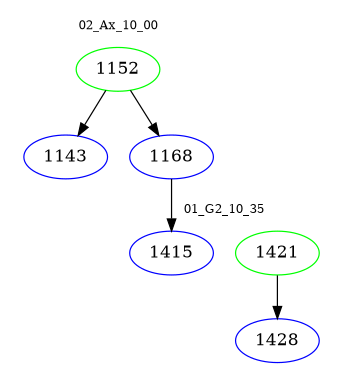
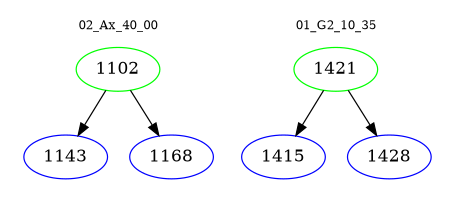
cluster "02_Ax_10_00": label "02_Ax_10_00" -> "02_Ax_40_00"
node "1152": label "1152" -> "1102"
edge "1168" -> "1415": now "1421" -> "1415"
